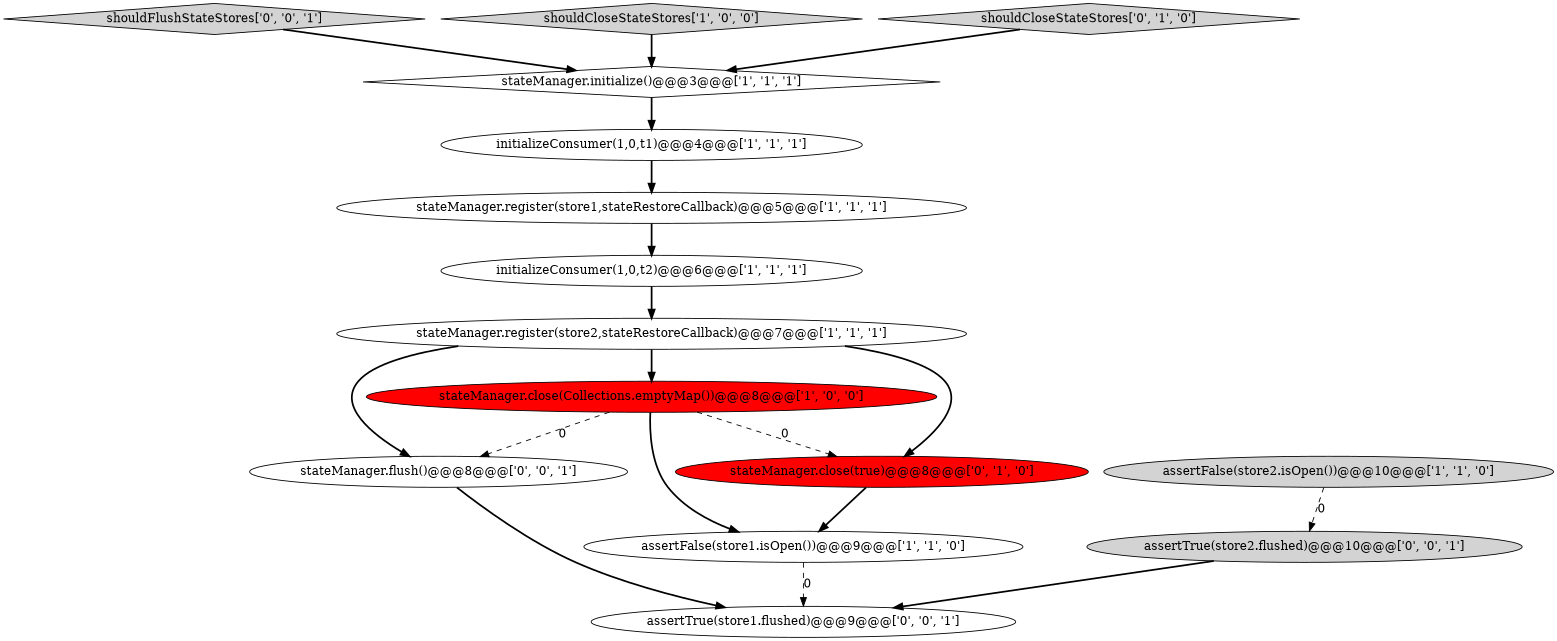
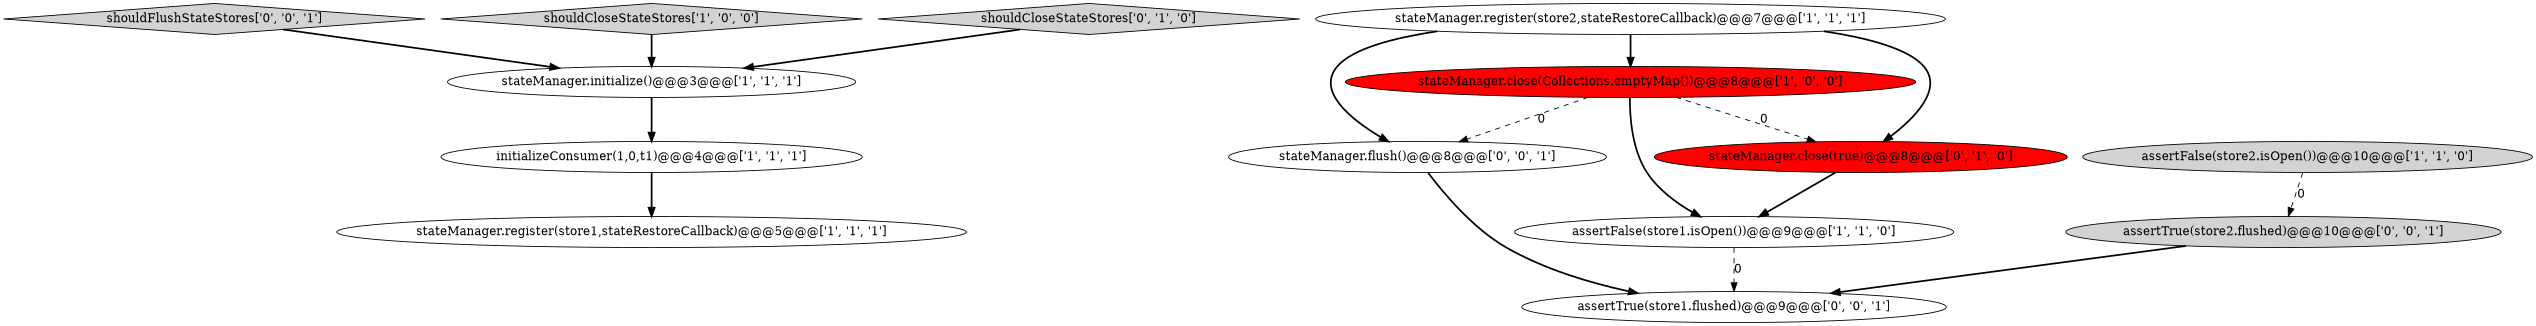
node "stateManager.initialize()@@@3@@@['1', '1', '1']": shape diamond -> ellipse
node "initializeConsumer(1,0,t2)@@@6@@@['1', '1', '1']": removed
